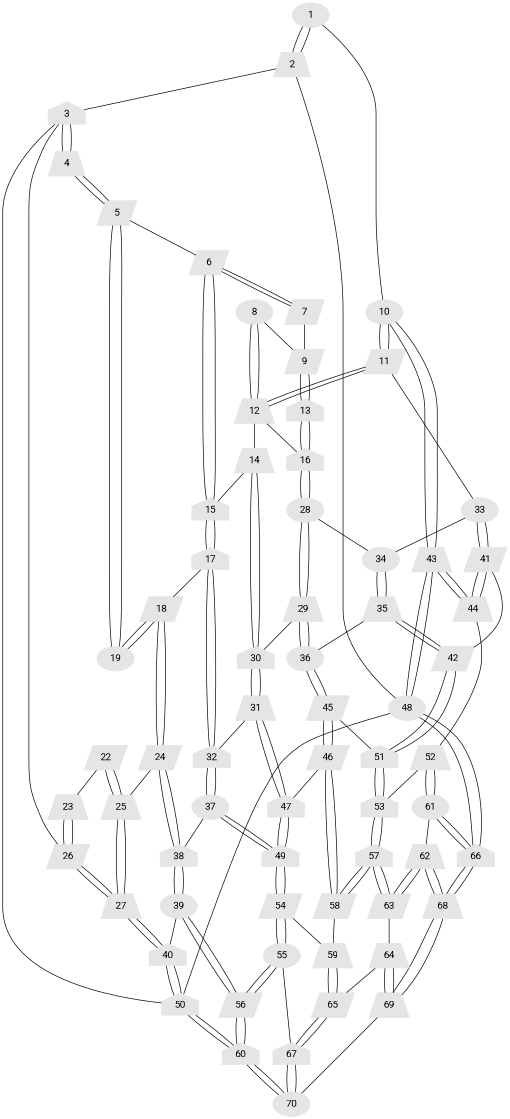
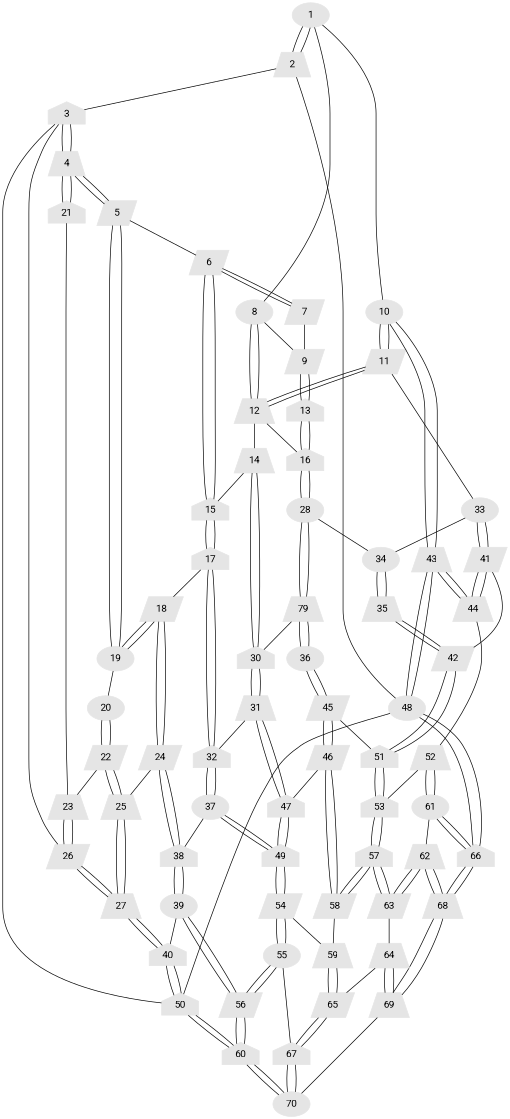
edge "1" -- "8": added
node "21": added
node "29": label "29" -> "79"
edge "35" -- "36": removed
node "20": added
